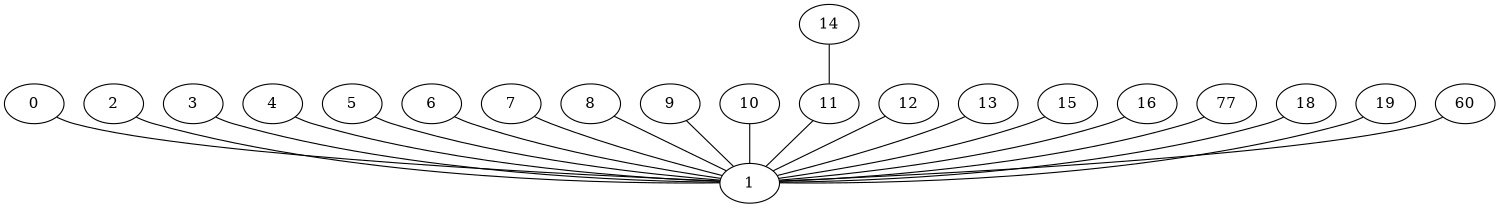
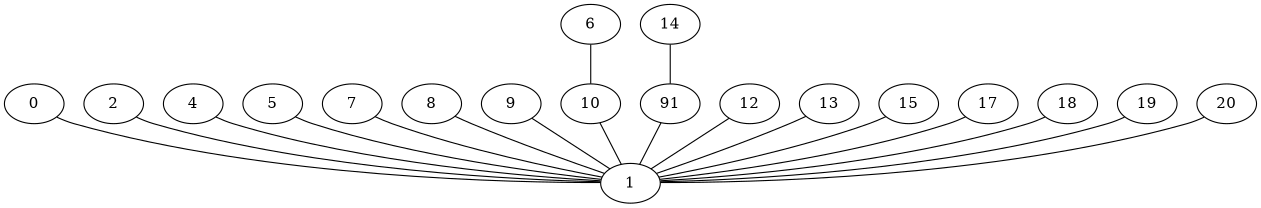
node "3": removed
node "11": label "11" -> "91"
node "16": removed
node "77": label "77" -> "17"
node "60": label "60" -> "20"
edge "6" -- "1": now "6" -- "10"
